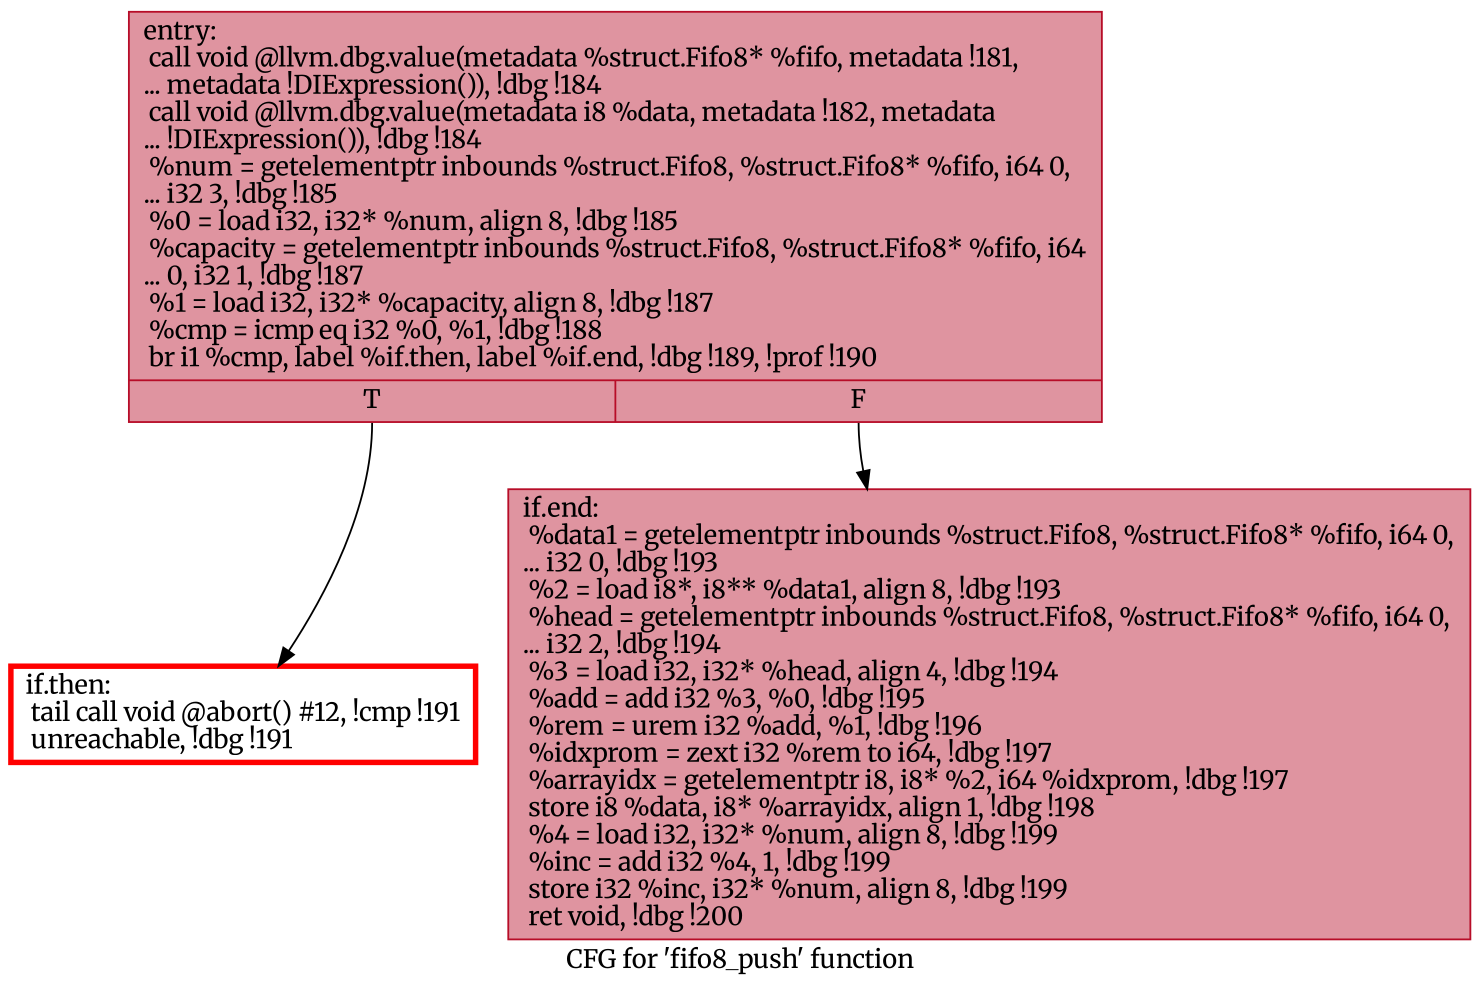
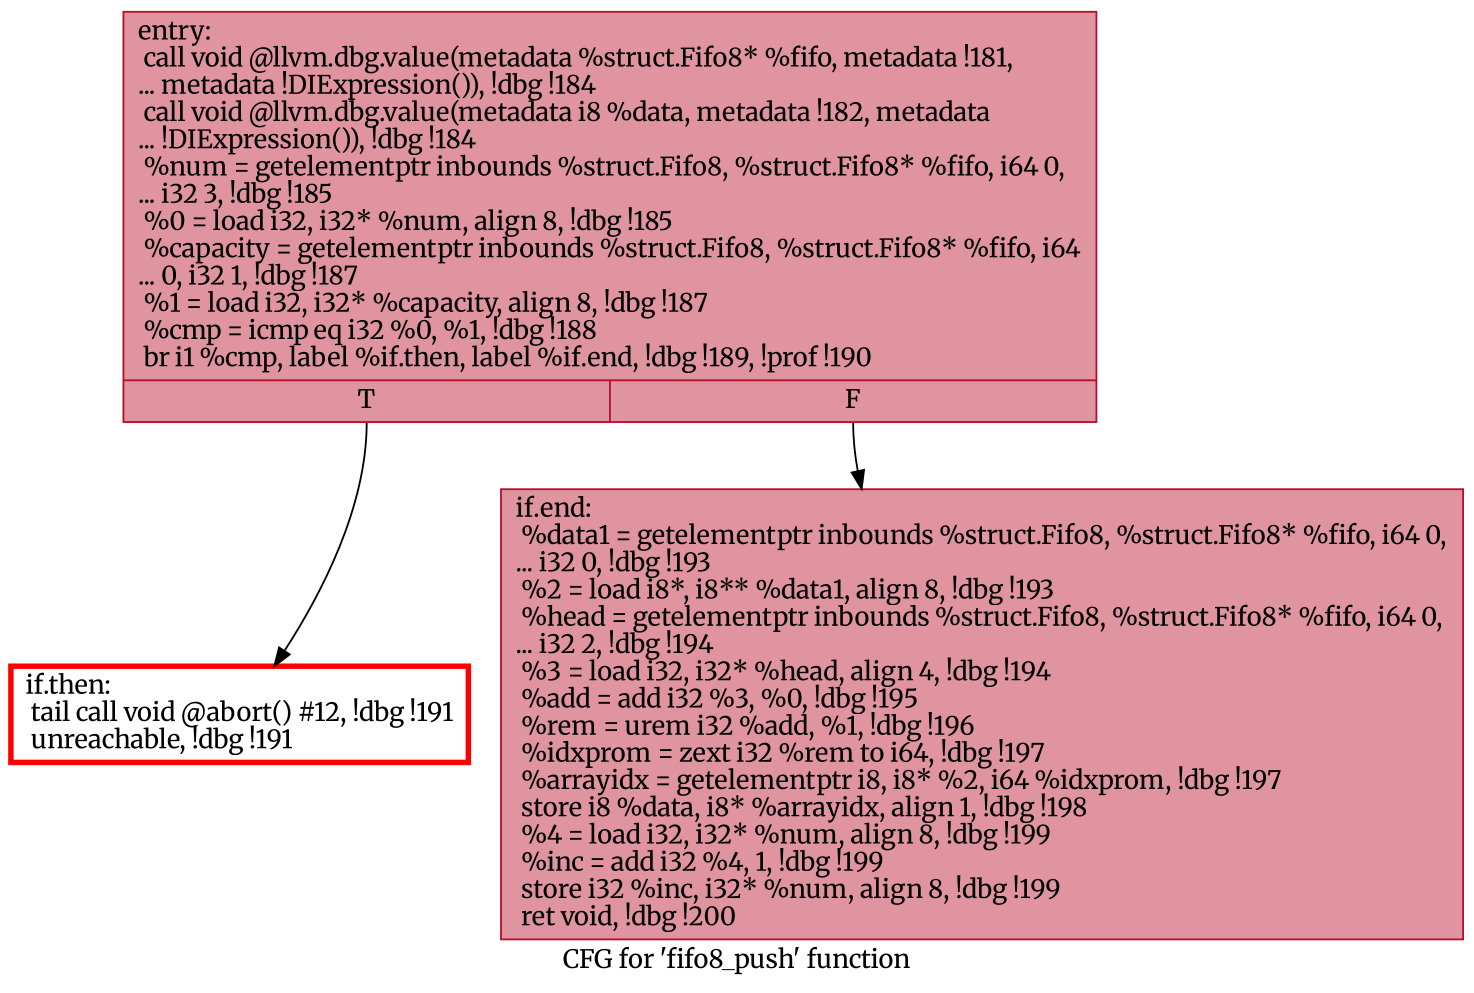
node "if.then:": text "tail call void @abort() #12, !cmp !191" -> "tail call void @abort() #12, !dbg !191"
